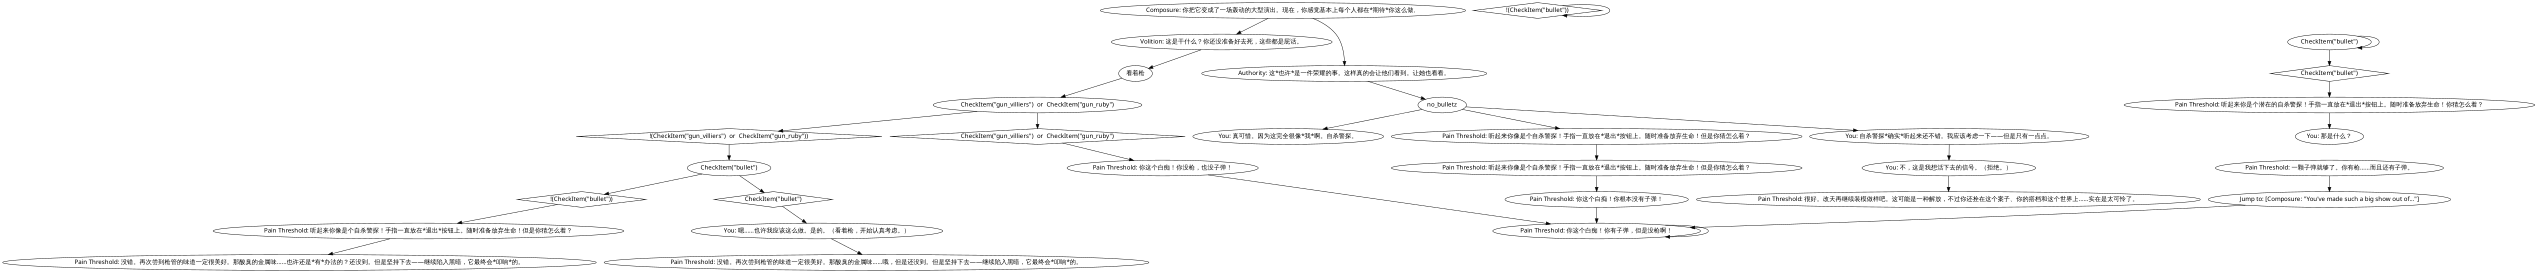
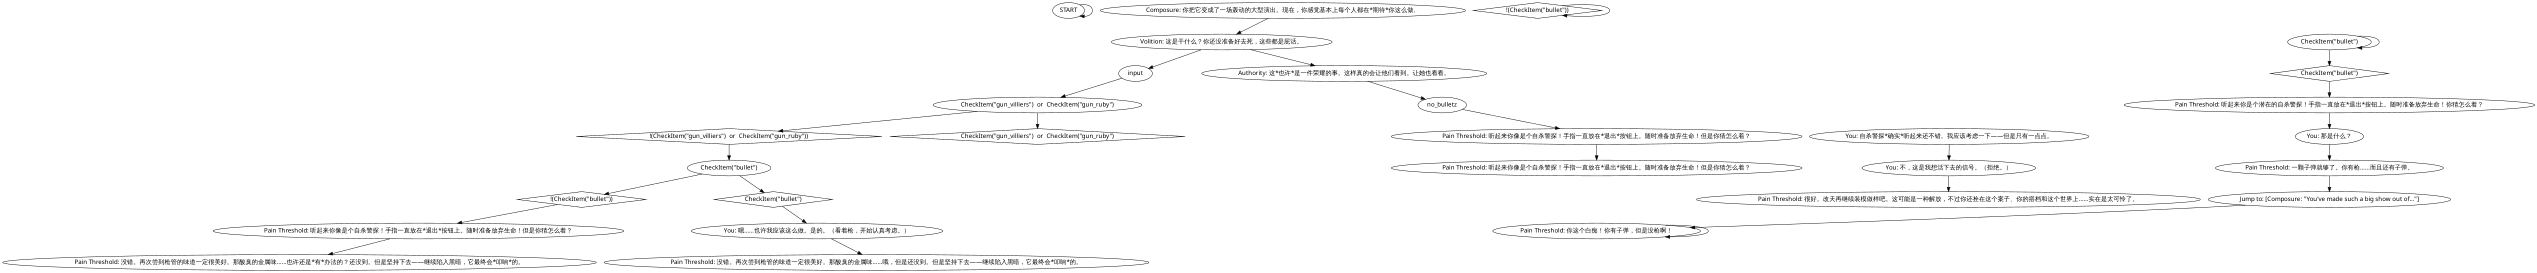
node "START": added
edge "Composure: 你把它变成了一场轰动的大型演出。现在，你感觉基本上每个人都在*期待*你这么做。" -> "Authority: 这*也许*是一件荣耀的事。这样真的会让他们看到。让她也看看。": now "Volition: 这是干什么？你还没准备好去死，这些都是屁话。" -> "Authority: 这*也许*是一件荣耀的事。这样真的会让他们看到。让她也看看。"
node "看着枪": label "看着枪" -> "input"
edge "no_bulletz" -> "You: 自杀警探*确实*听起来还不错。我应该考虑一下——但是只有一点点。": removed
node "You: 真可惜。因为这完全很像*我*啊。自杀警探。": removed
edge "You: 那是什么？" -> "Pain Threshold: 一颗子弹就够了。你有枪……而且还有子弹。": added
node "Pain Threshold: 你这个白痴！你没枪，也没子弹！": removed
node "Pain Threshold: 你这个白痴！你根本没有子弹！": removed
